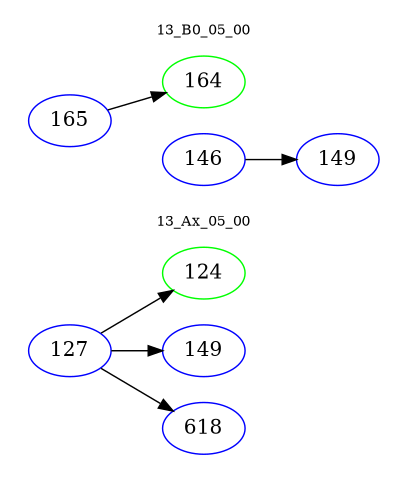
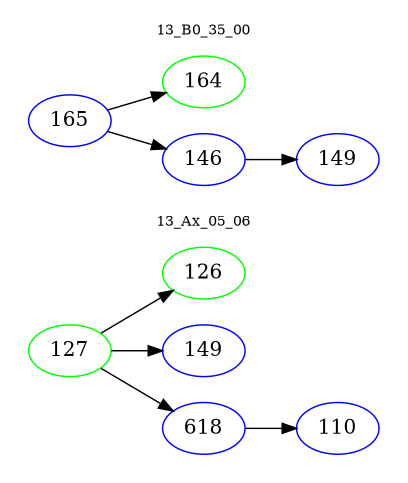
cluster "13_B0_05_00": label "13_B0_05_00" -> "13_B0_35_00"
edge "165" -> "146": added
cluster "13_Ax_05_00": label "13_Ax_05_00" -> "13_Ax_05_06"
node "124": label "124" -> "126"
node "127": color blue -> green
node "110": added
